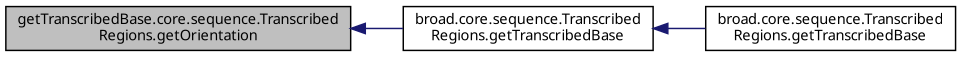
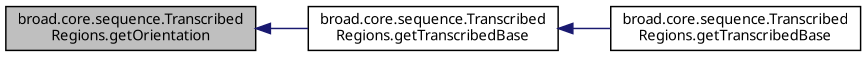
node "getTranscribedBase.core.sequence.Transcribed Regions.getOrientation": label "getTranscribedBase.core.sequence.Transcribed Regions.getOrientation" -> "broad.core.sequence.Transcribed Regions.getOrientation"
